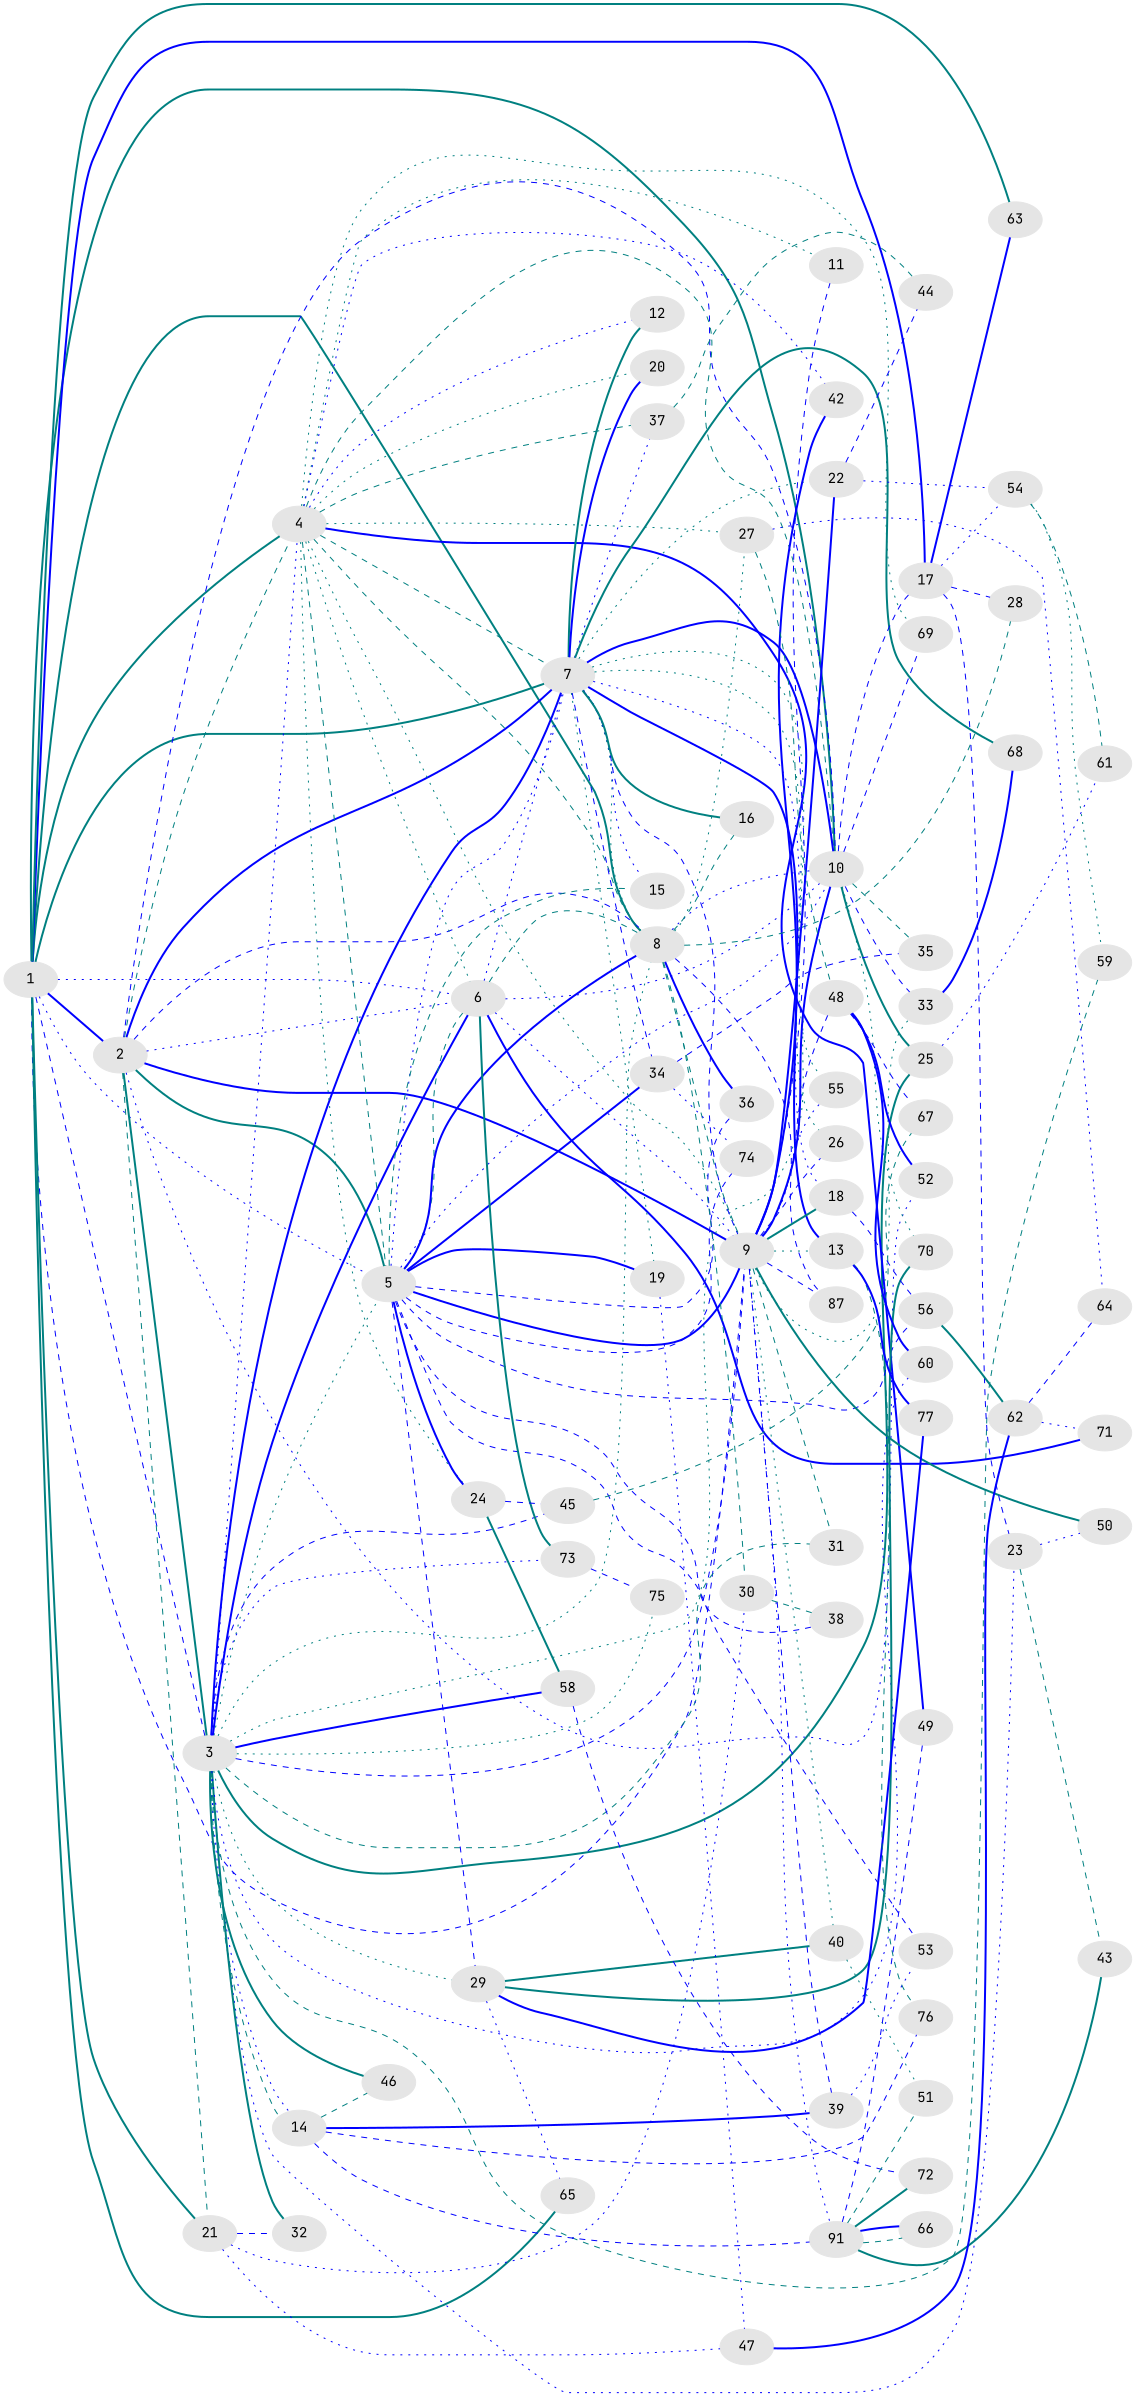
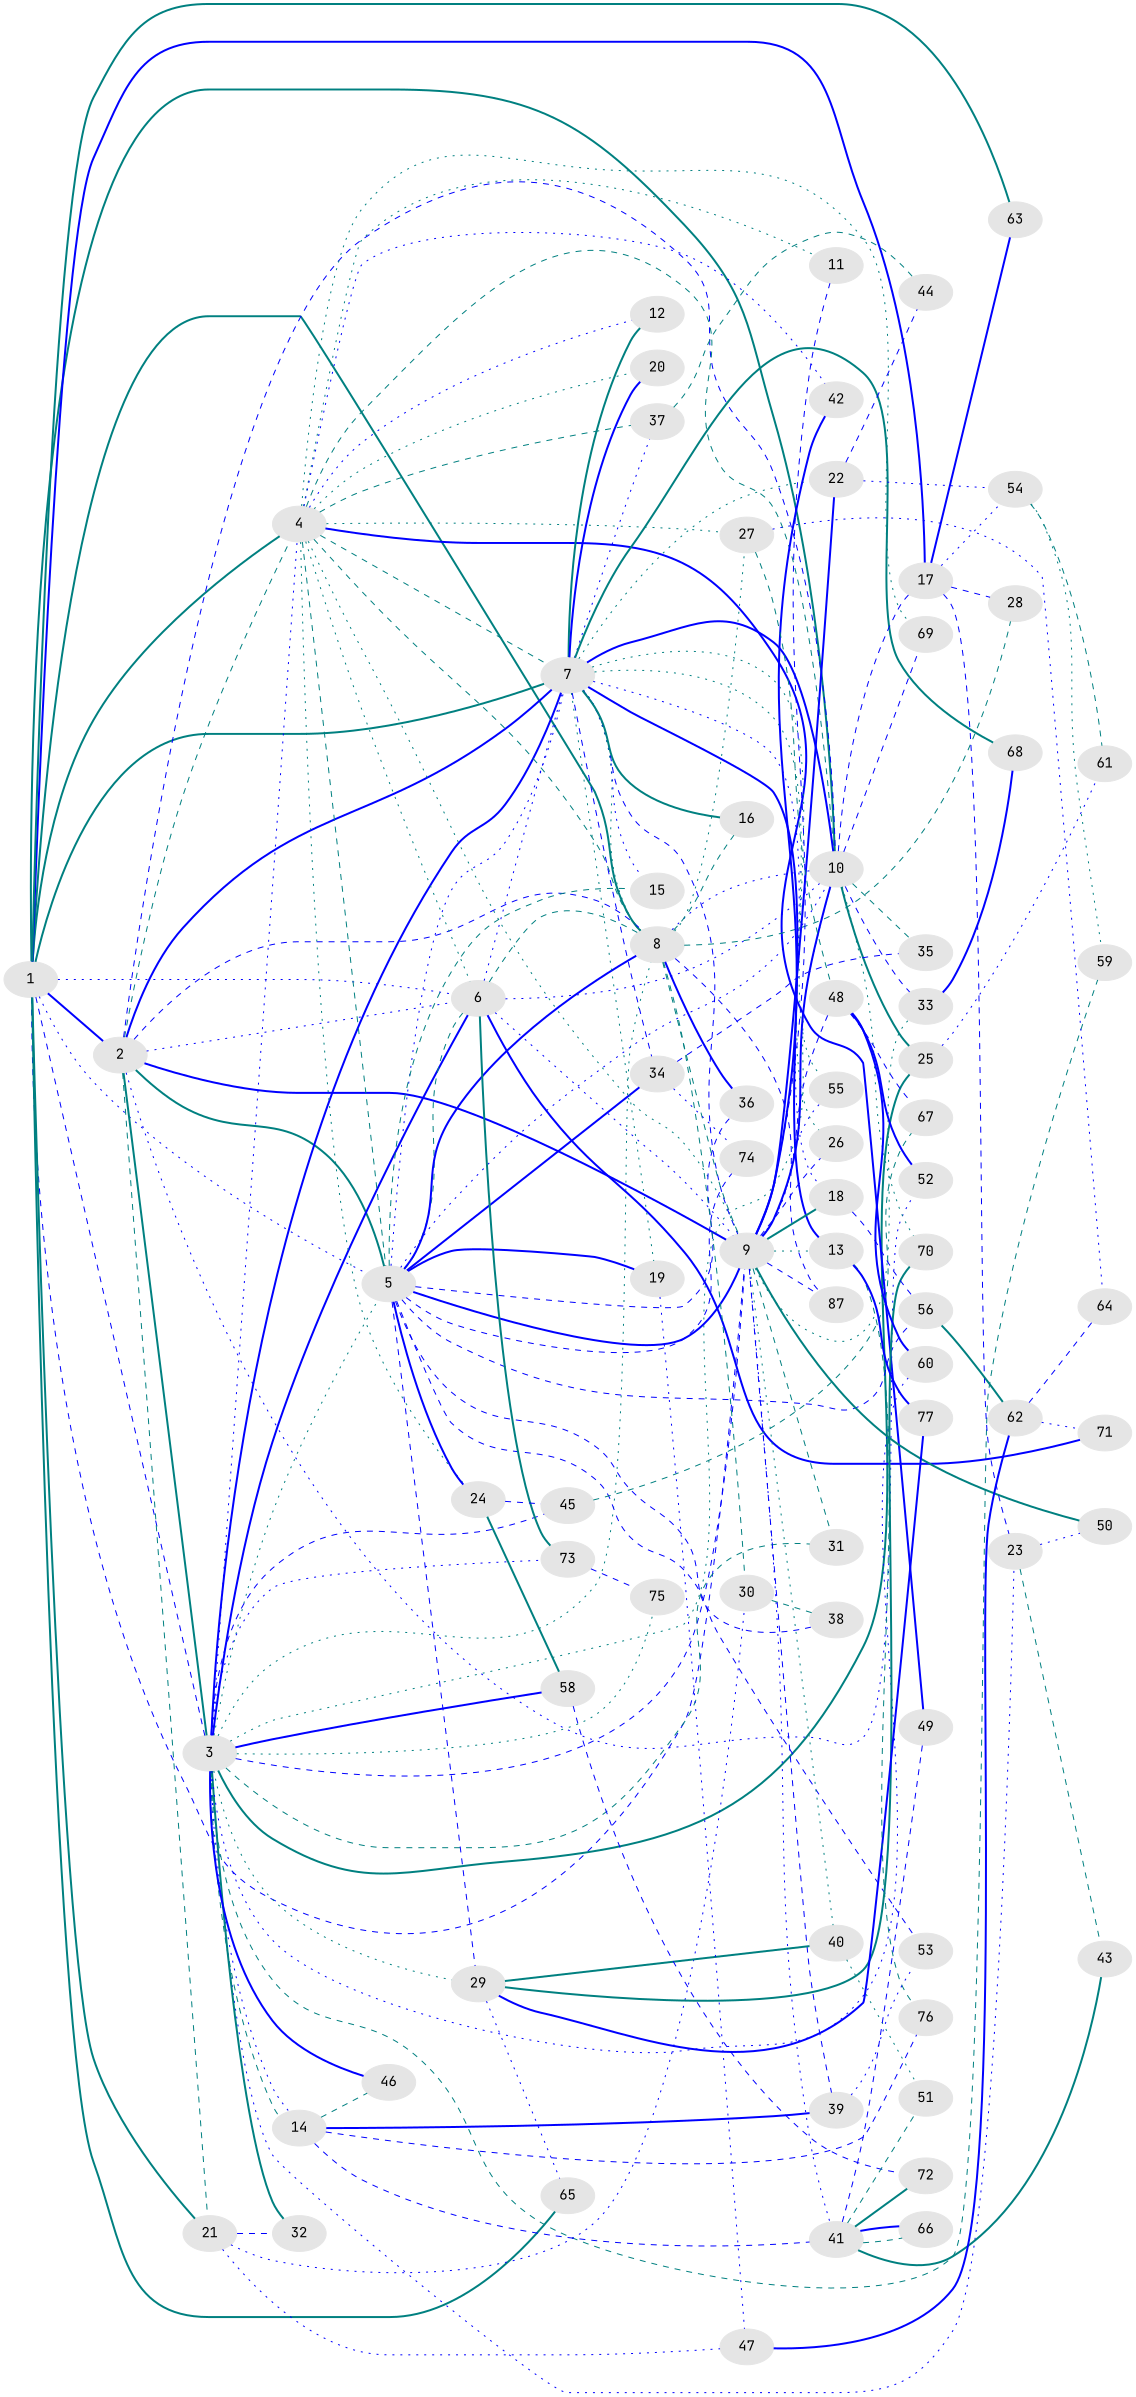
edge "3" -- "46": color teal -> blue
node "91": label "91" -> "41"
